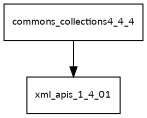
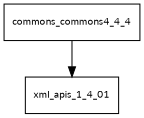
node "commons_collections4_4_4": label "commons_collections4_4_4" -> "commons_commons4_4_4"
